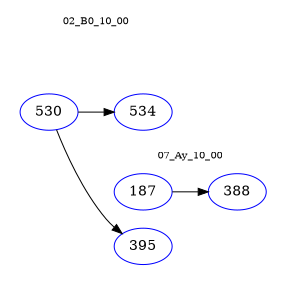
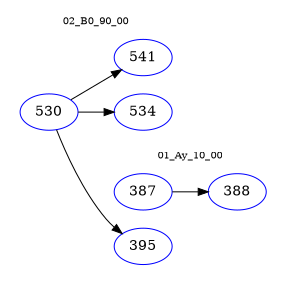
cluster "02_B0_10_00": label "02_B0_10_00" -> "02_B0_90_00"
node "541": added
cluster "07_Ay_10_00": label "07_Ay_10_00" -> "01_Ay_10_00"
node "187": label "187" -> "387"
